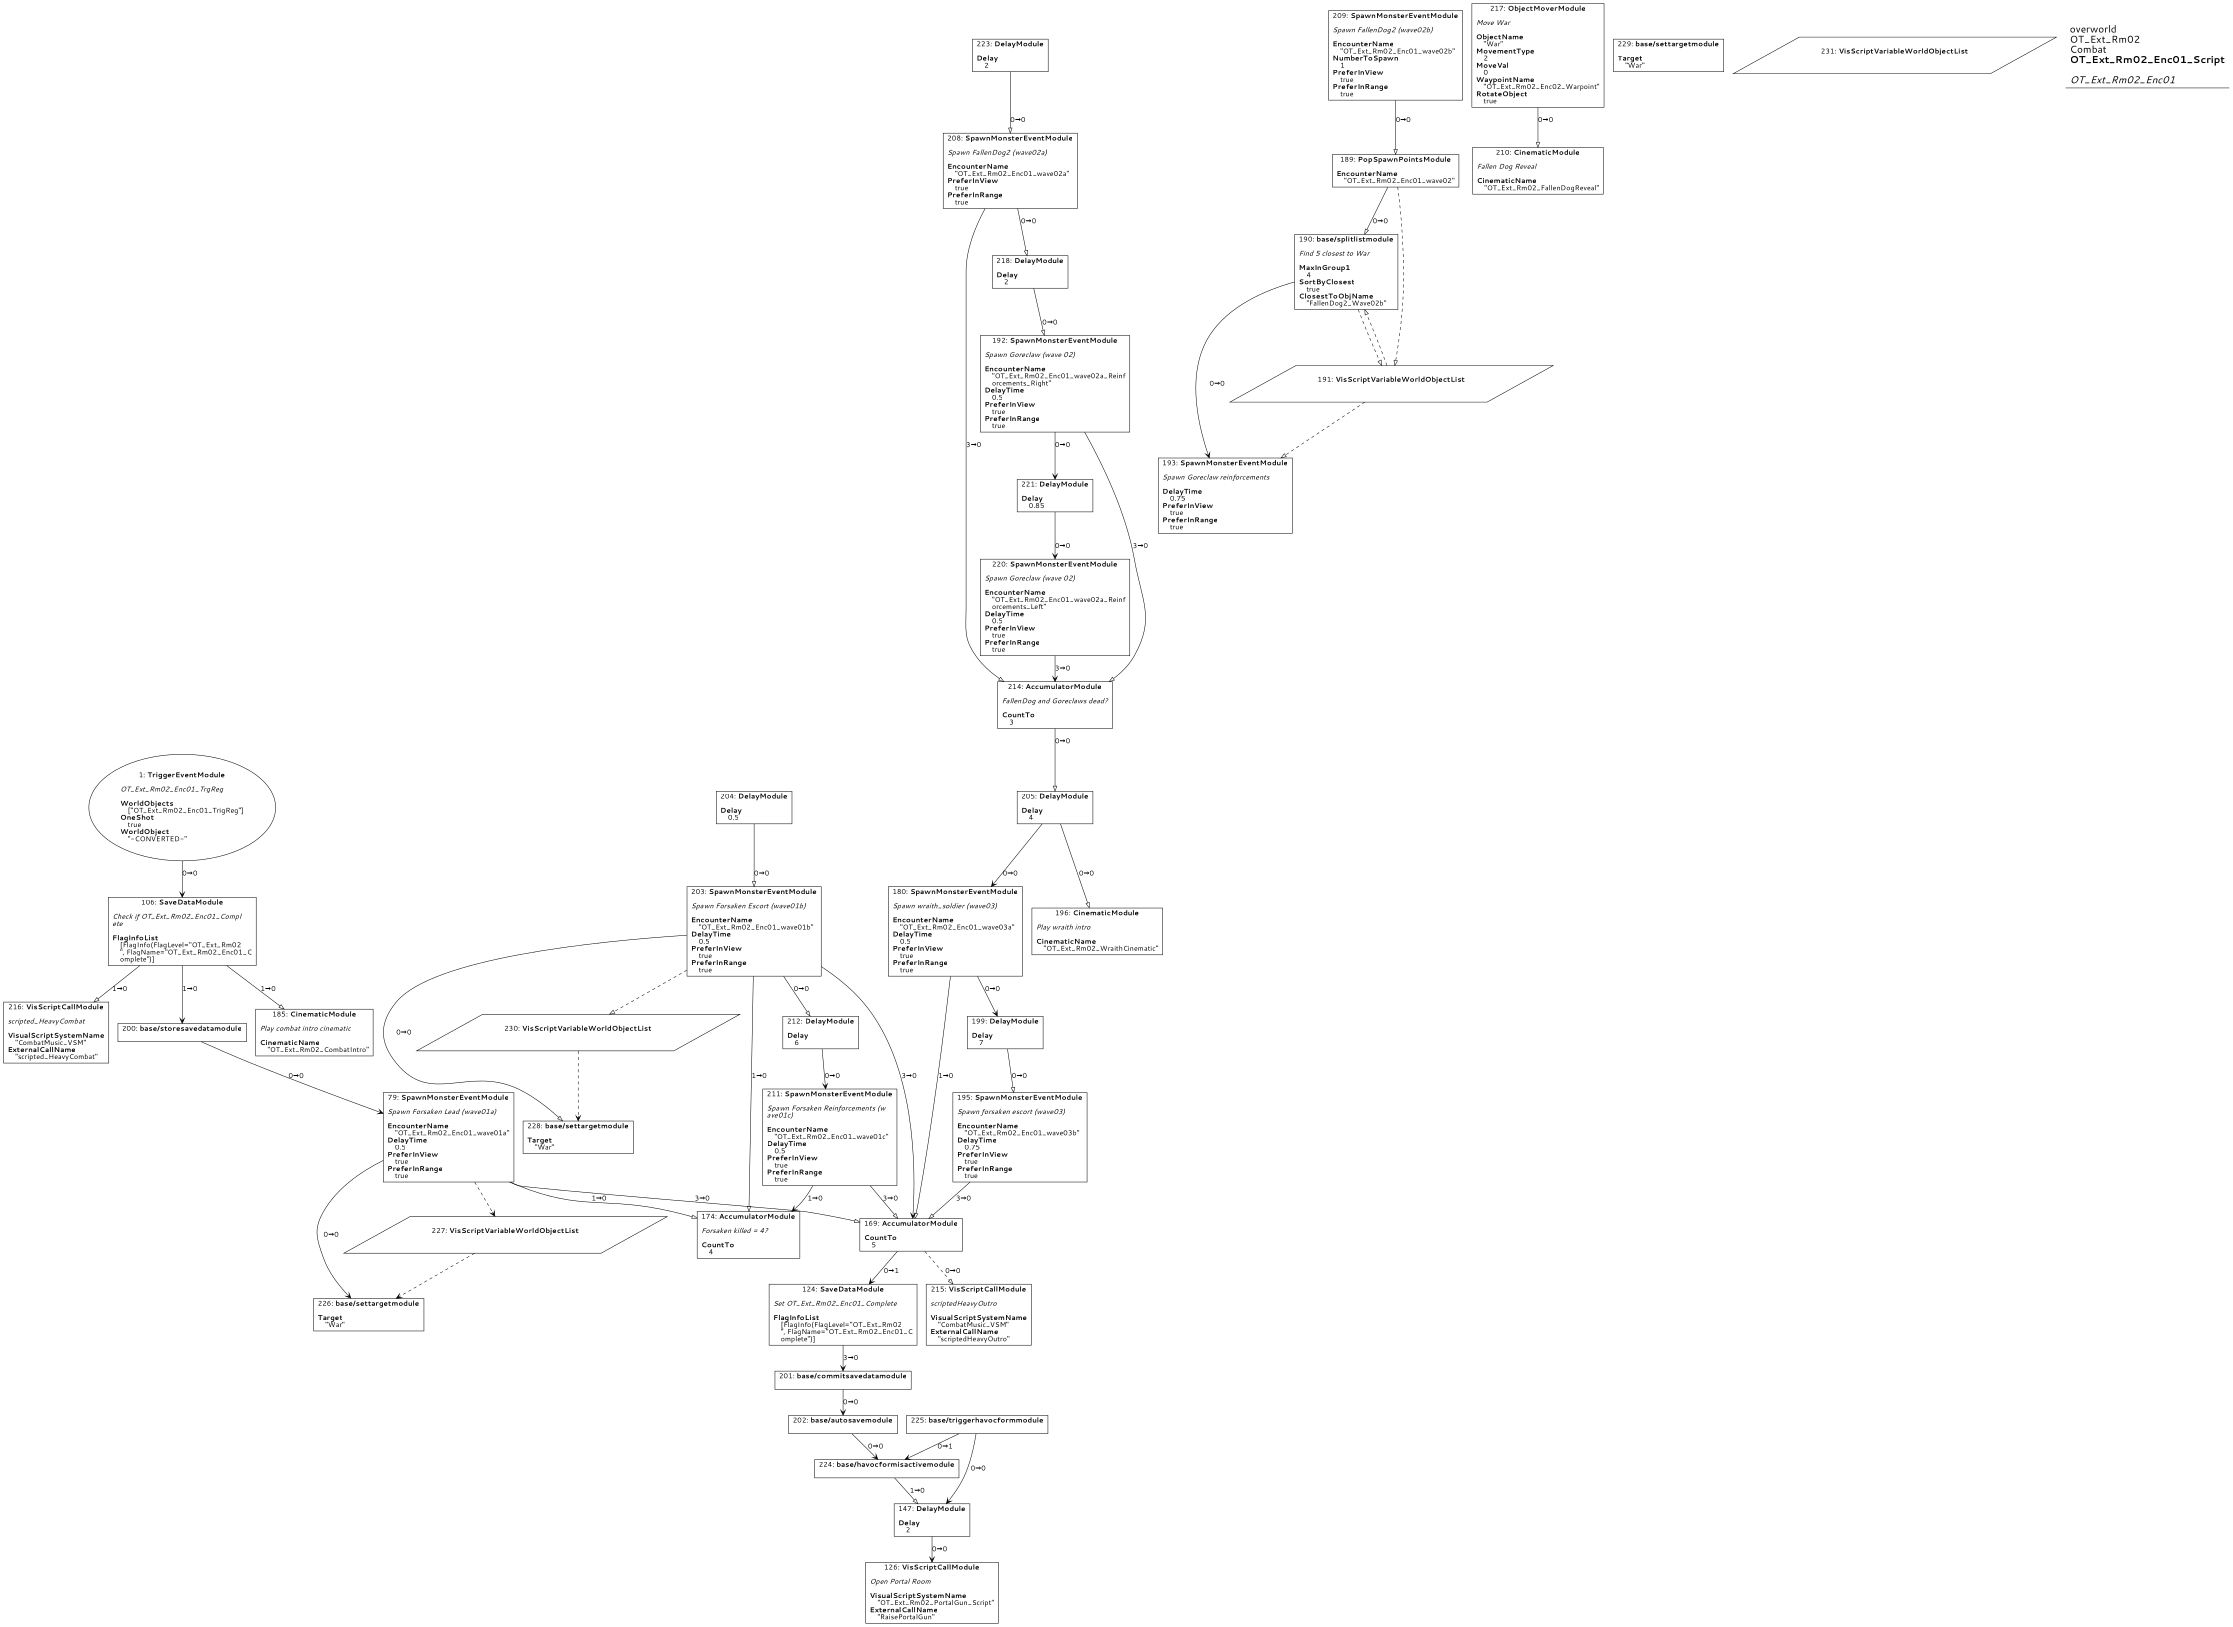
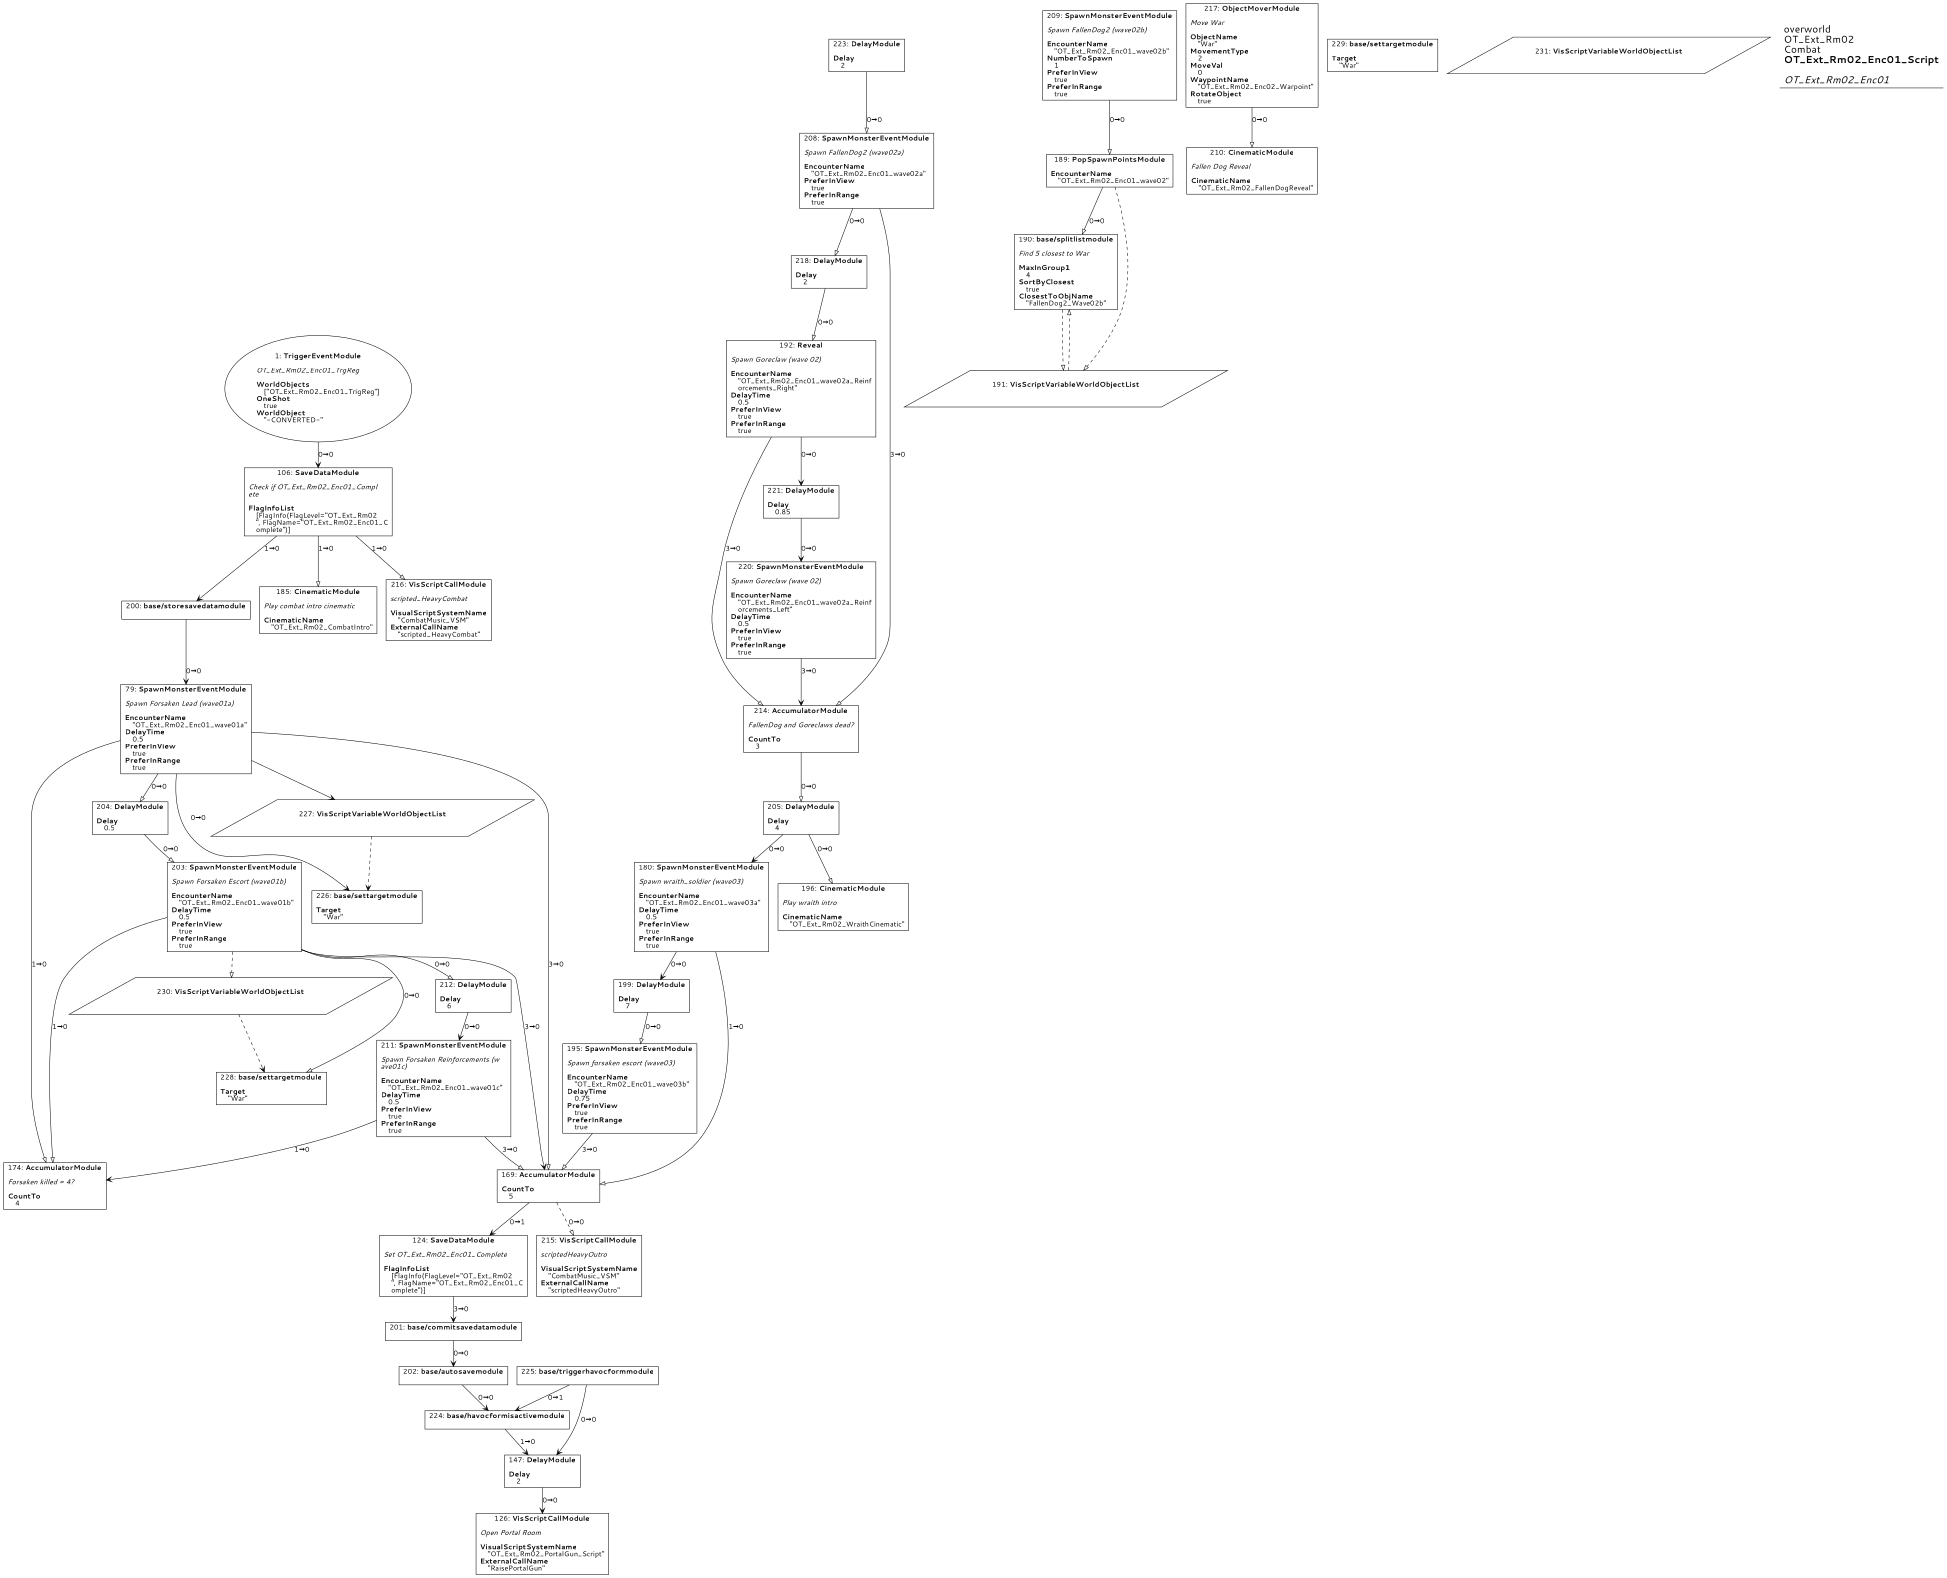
node "192:": text "SpawnMonsterEventModule" -> "Reveal"
node "193:": removed
edge "79:" -> "204:": added, label "0→0"
edge "79:" -> "227:": style dashed -> solid
edge "224:" -> "147:": arrowhead onormal -> vee
